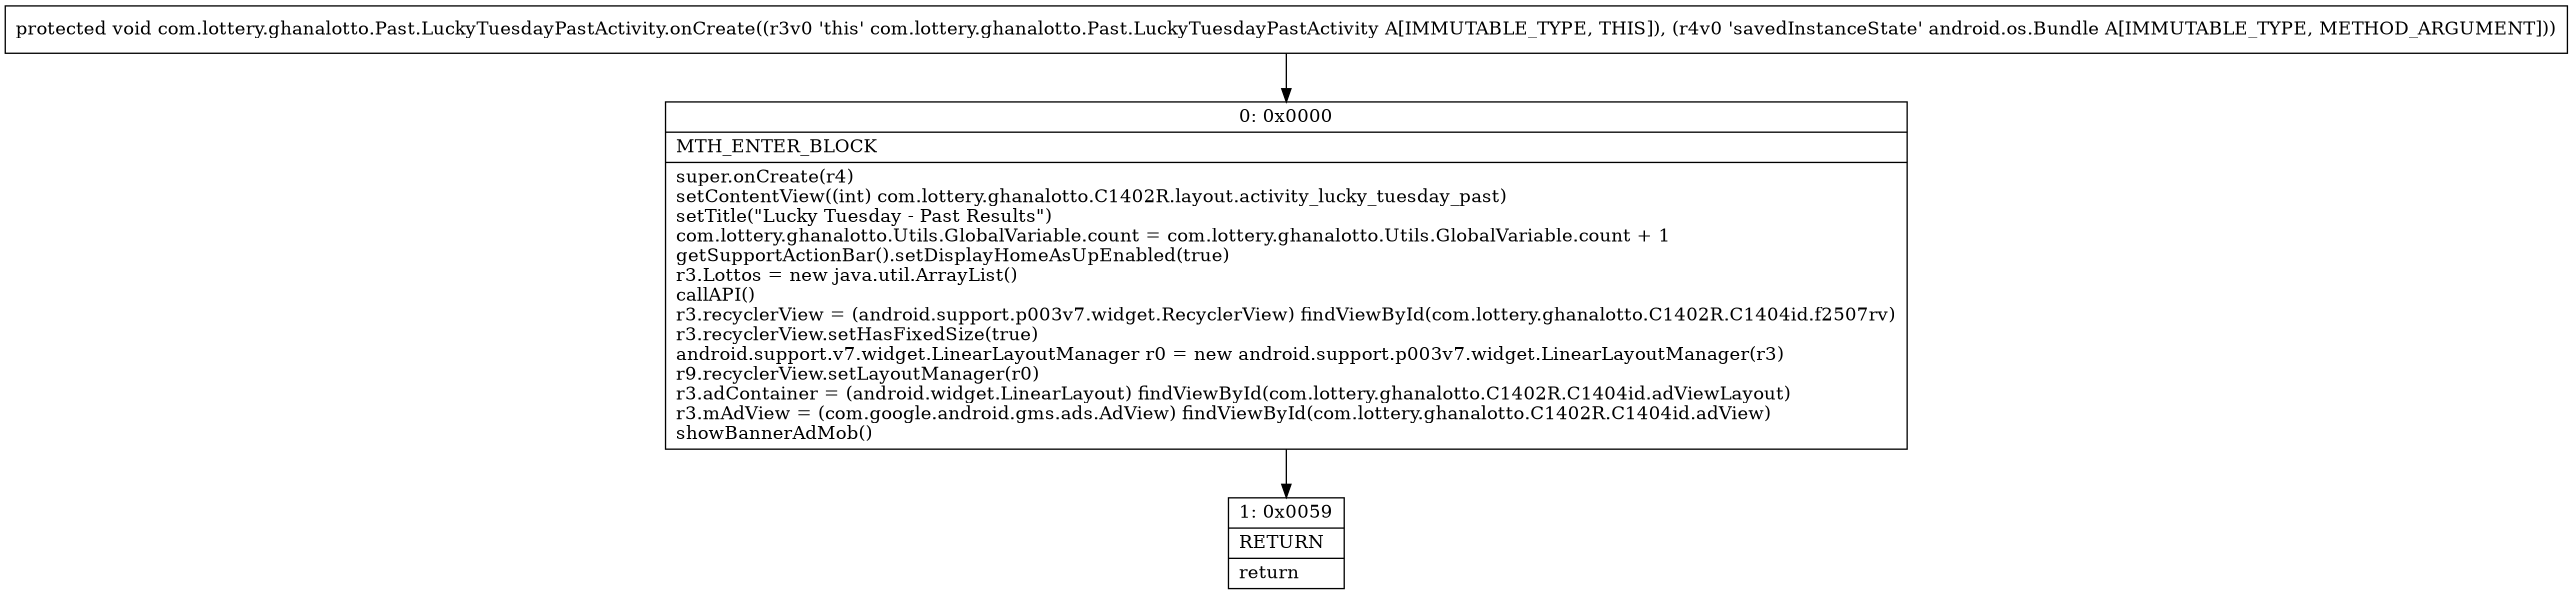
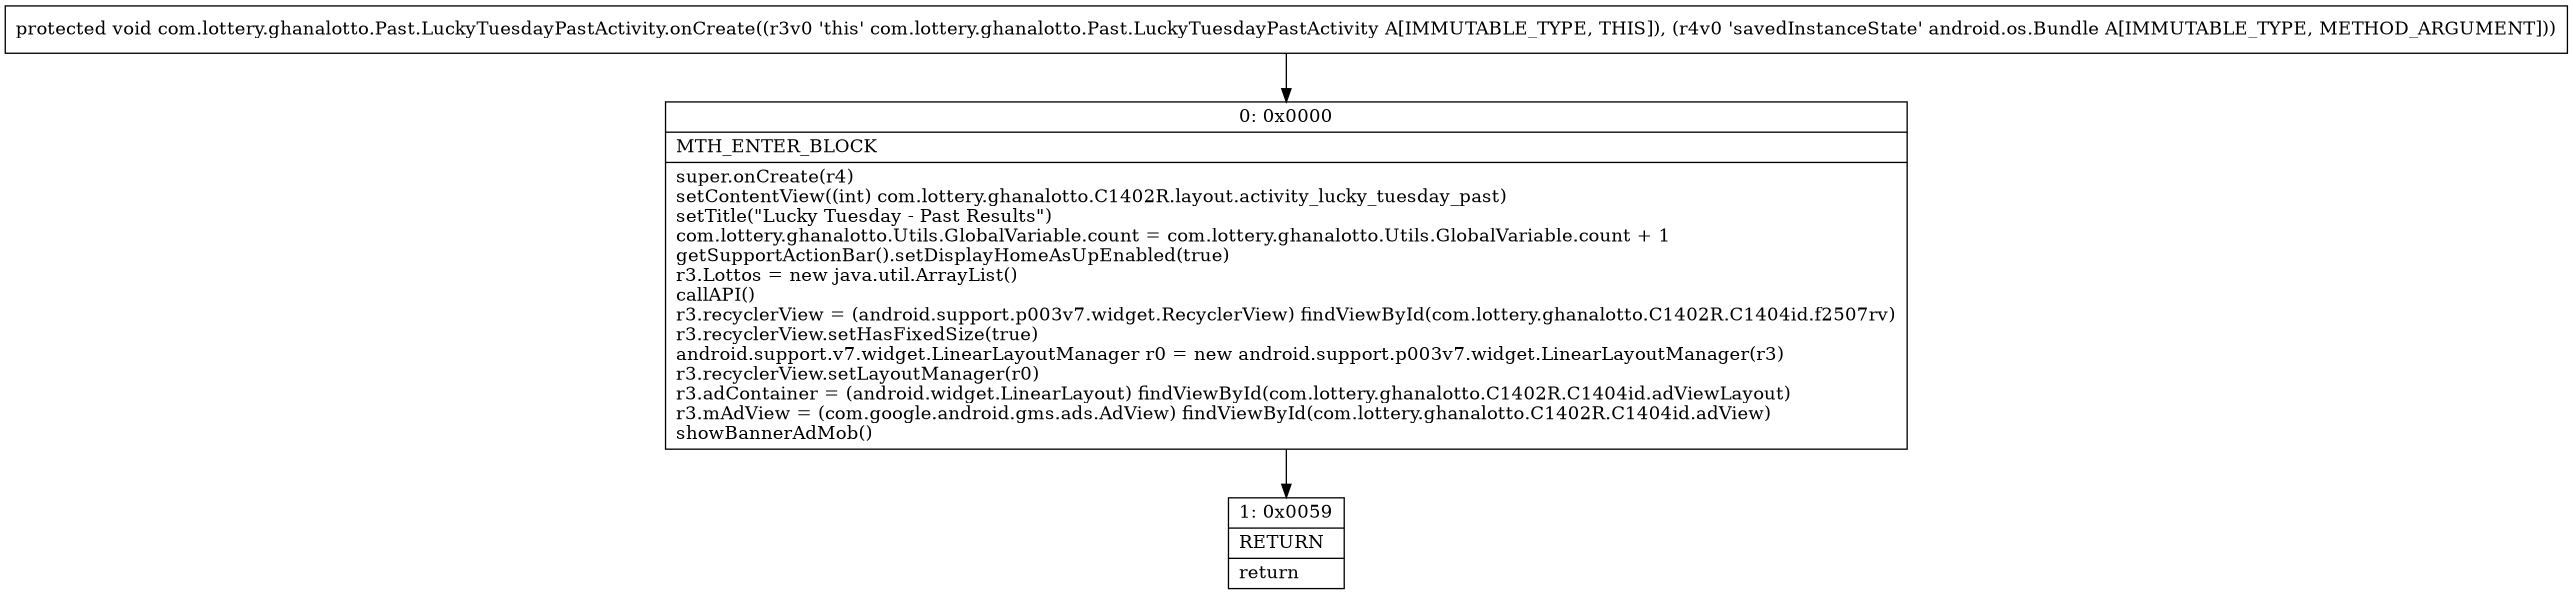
node "0: 0x0000": text "r9.recyclerView.setLayoutManager(r0)" -> "r3.recyclerView.setLayoutManager(r0)"
